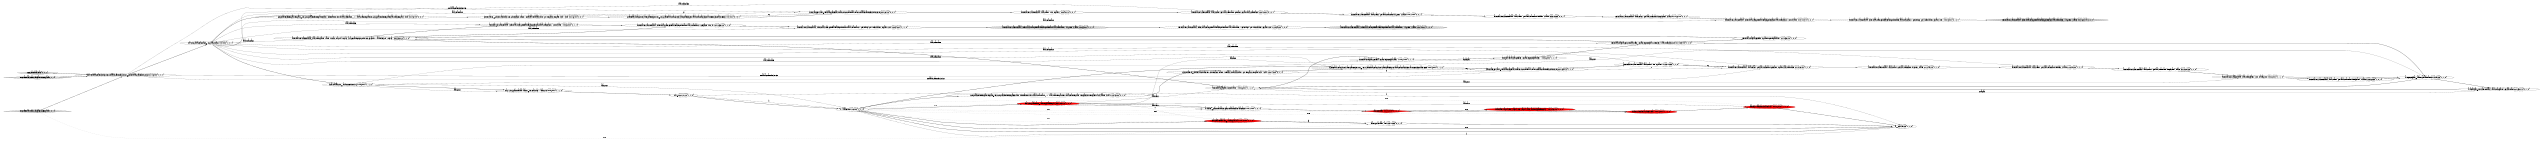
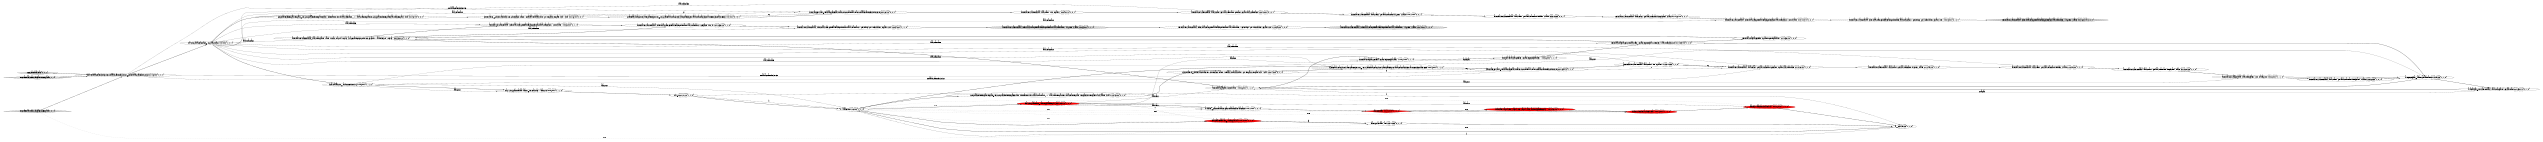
edge "k < aliasCount@@@8@@@['1', '1', '0']" -> "k++@@@9@@@['1', '1', '0']": style bold -> dotted
